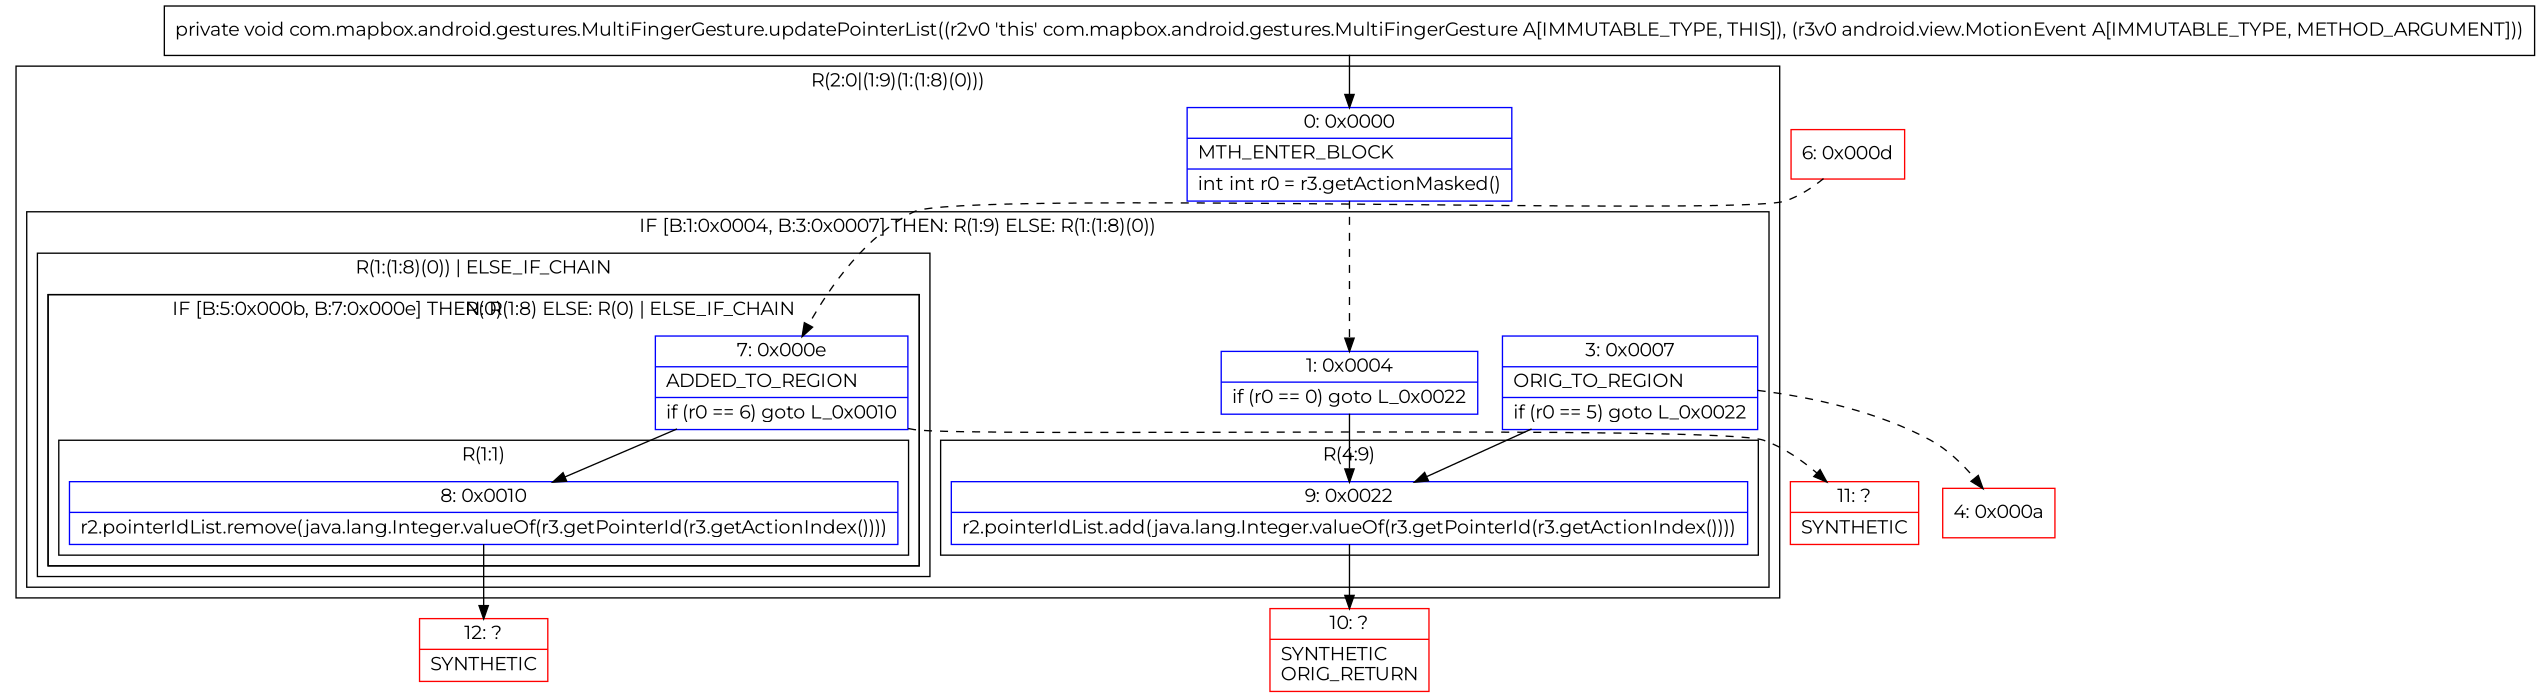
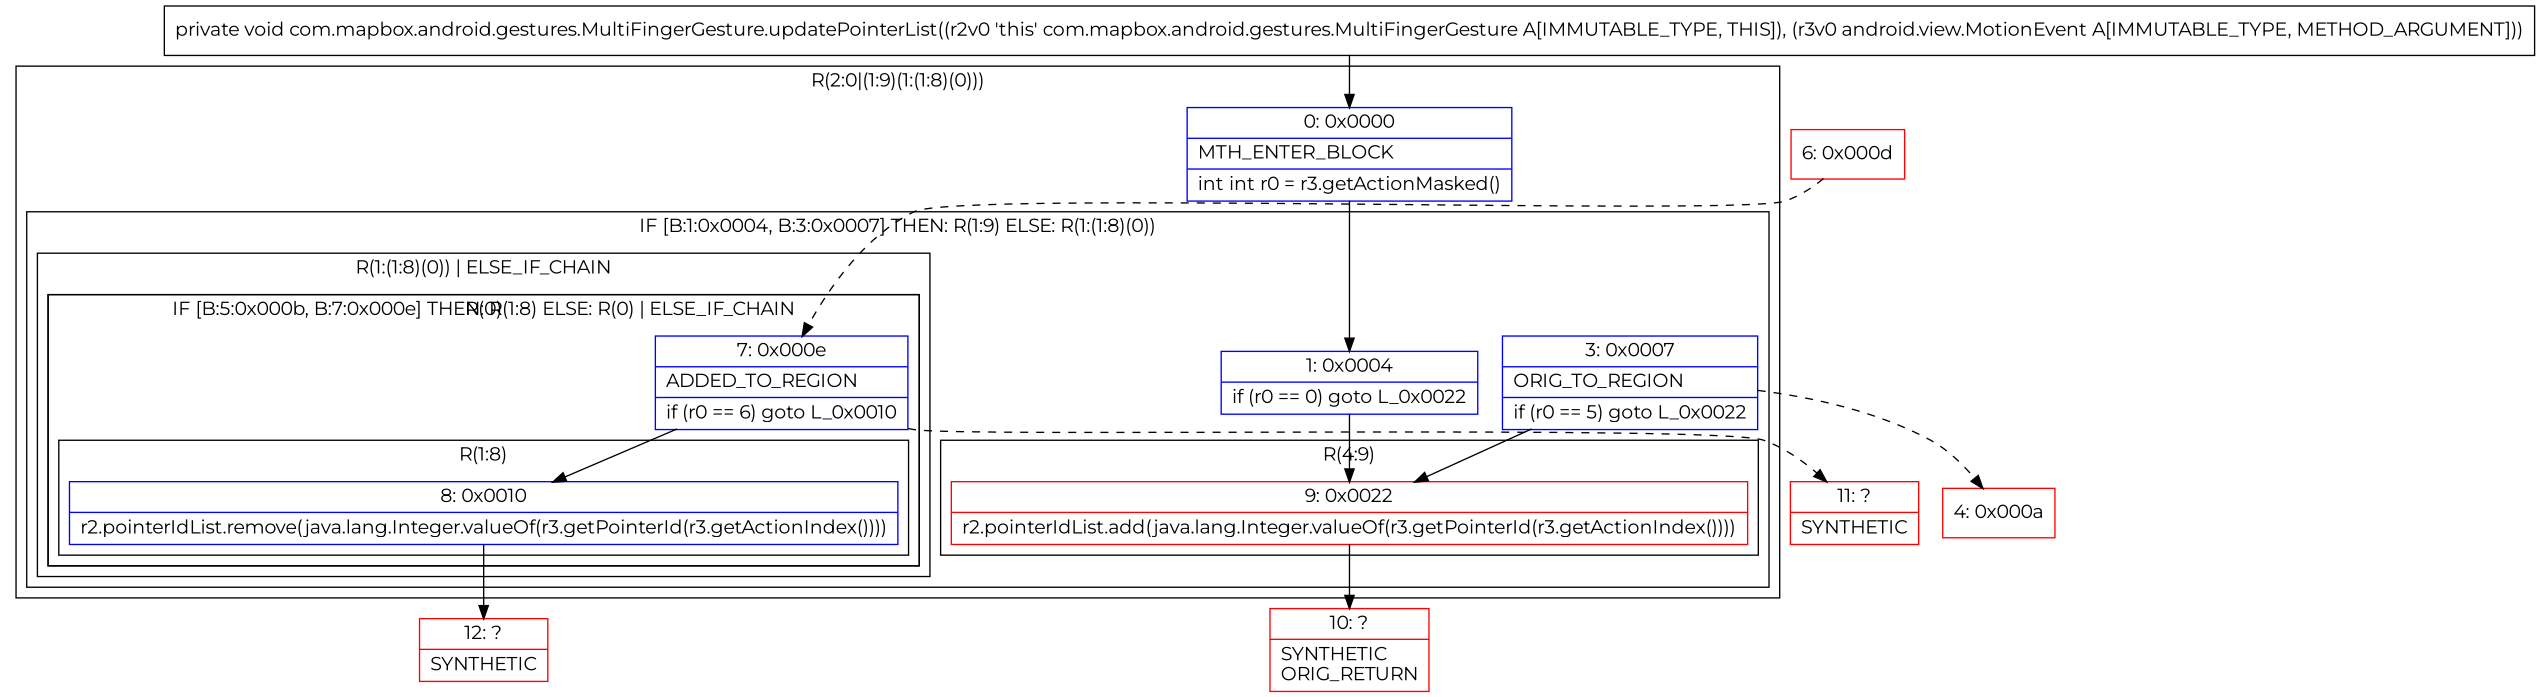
edge "0: 0x0000" -> "1: 0x0004": style dashed -> solid
cluster "R(1:1)": label "R(1:1)" -> "R(1:8)"
node "9: 0x0022": color blue -> red
